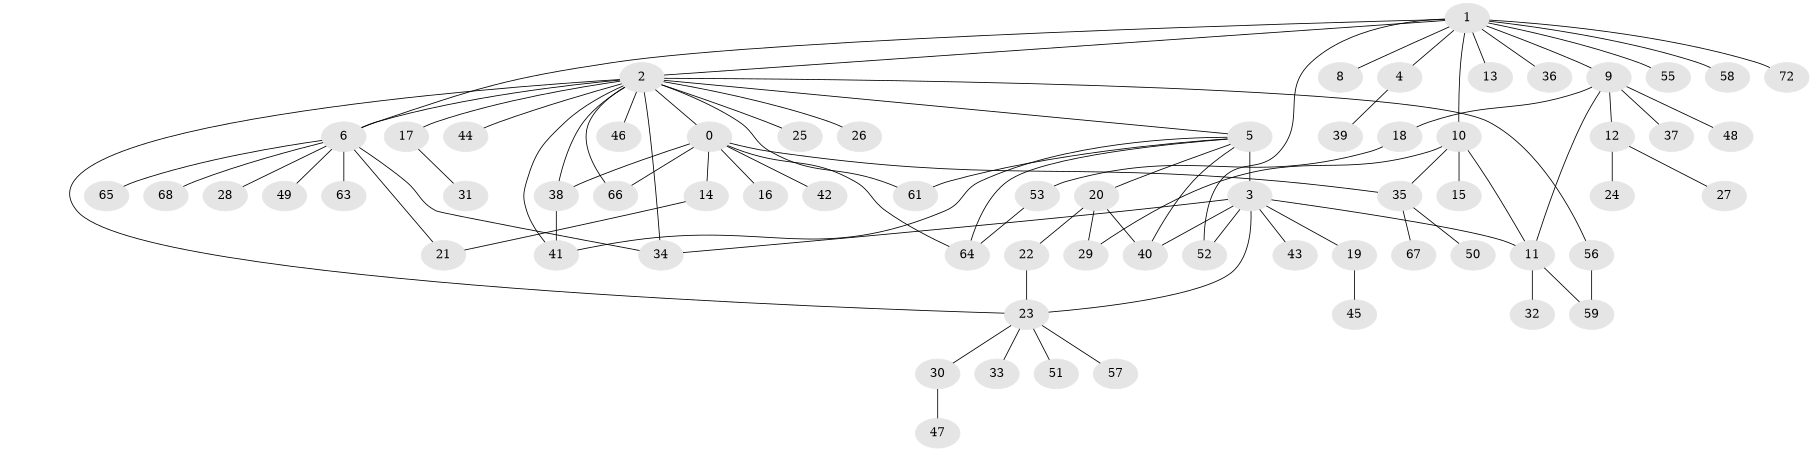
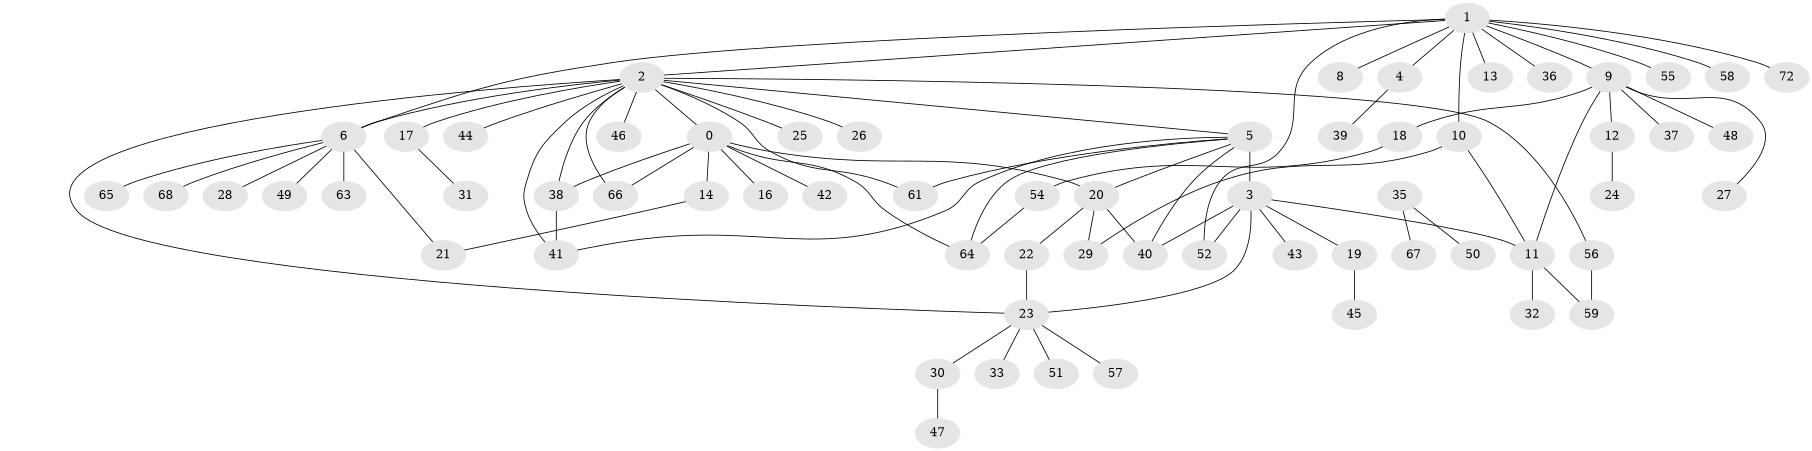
edge "10" -- "35": removed
edge "12" -- "27": now "9" -- "27"
edge "0" -- "35": now "0" -- "20"
node "53": label "53" -> "54"
node "15": removed
node "34": removed
